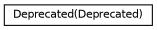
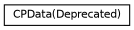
node "Deprecated(Deprecated)": label "Deprecated(Deprecated)" -> "CPData(Deprecated)"
